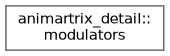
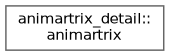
node "animartrix_detail:: modulators": label "animartrix_detail:: modulators" -> "animartrix_detail:: animartrix"
